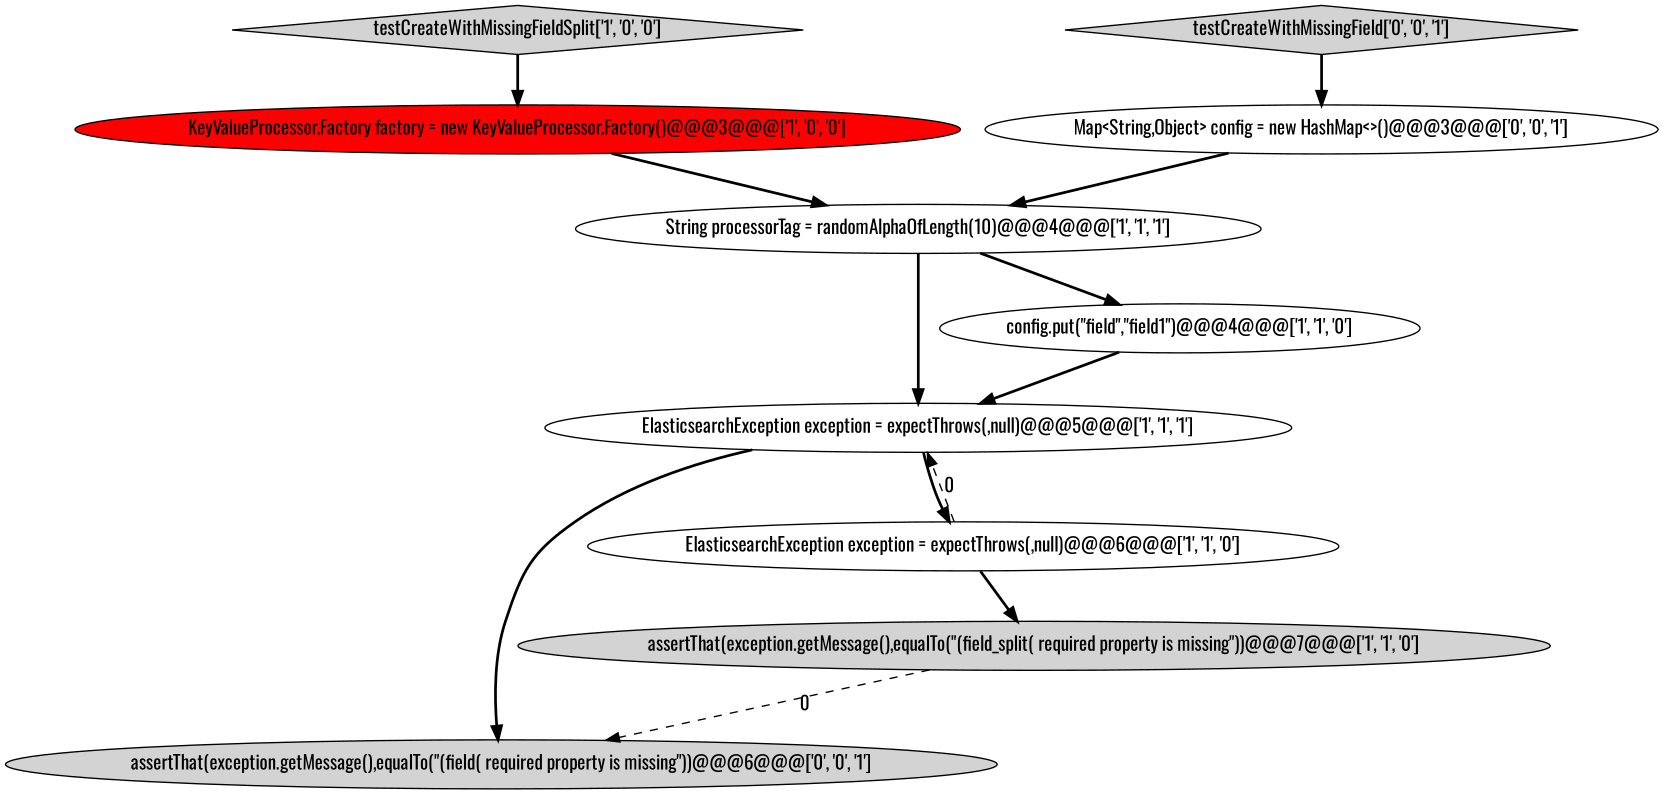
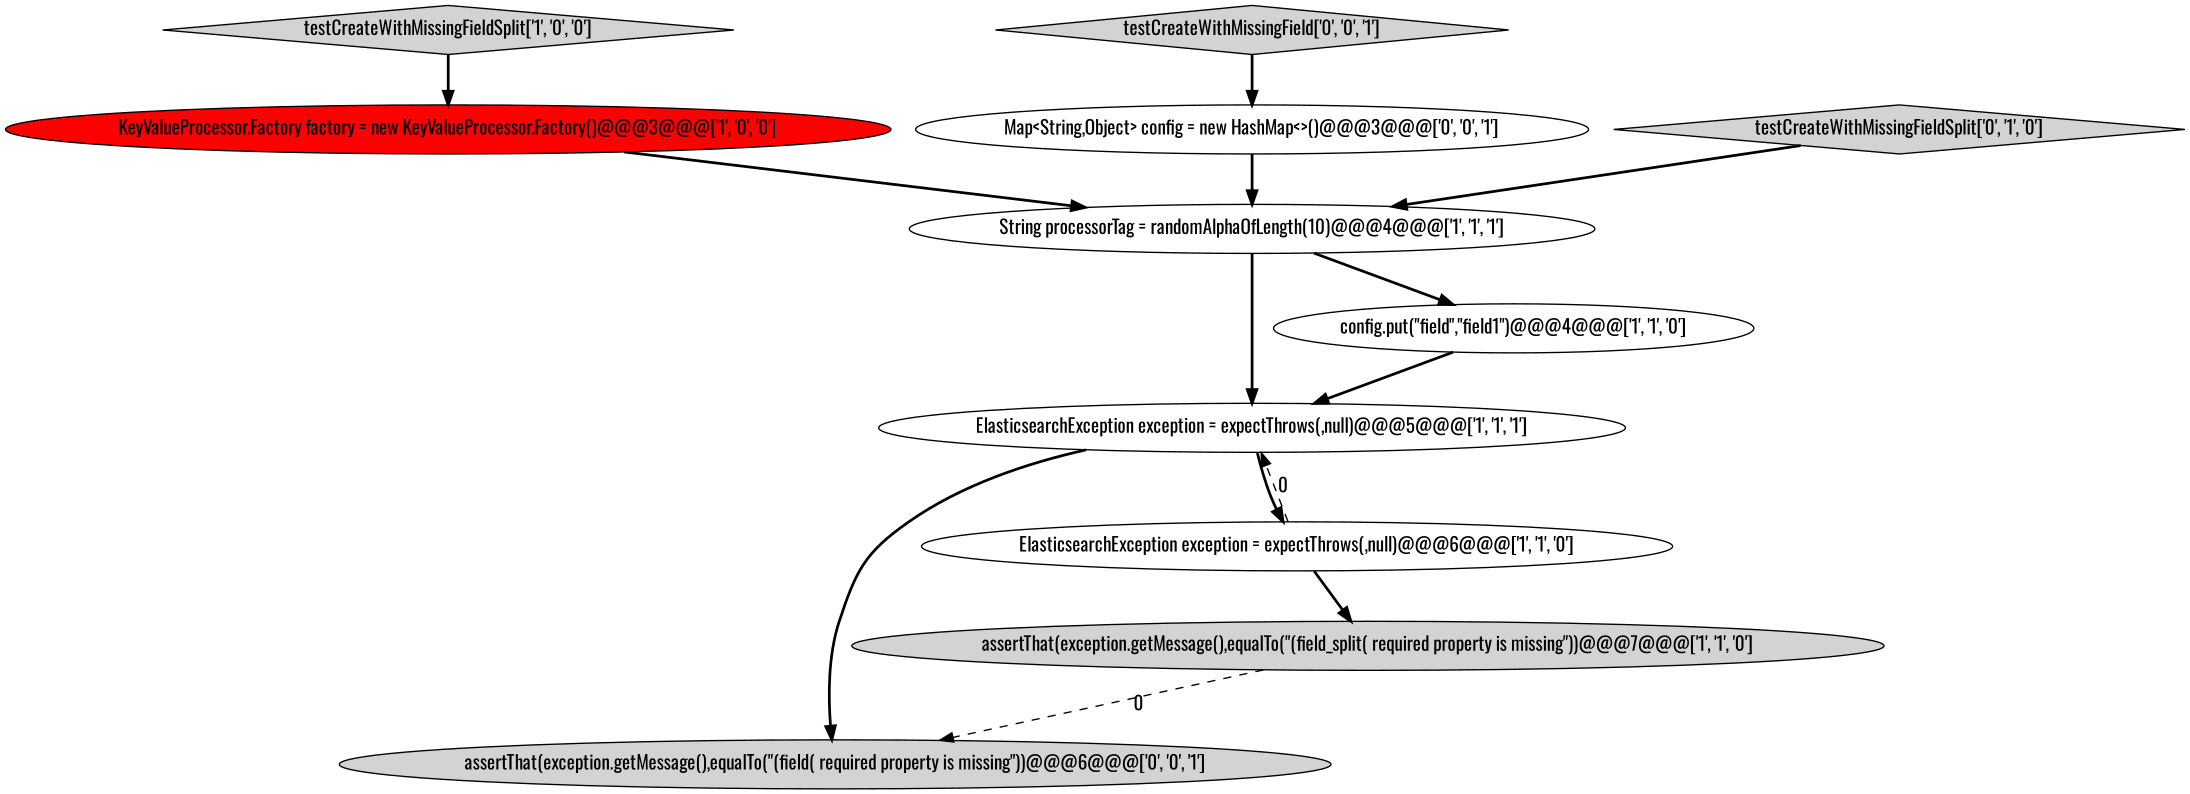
node "testCreateWithMissingFieldSplit['0', '1', '0']": added
